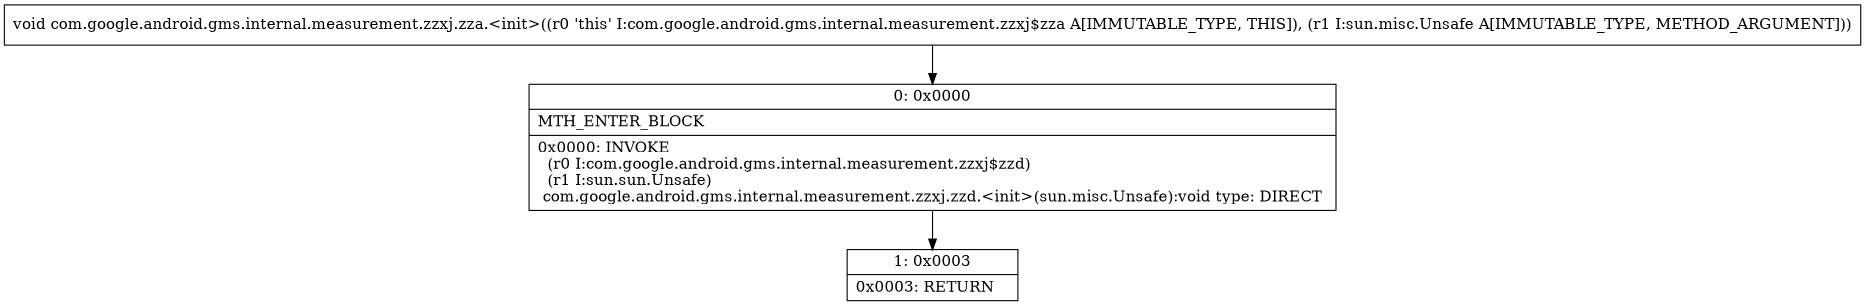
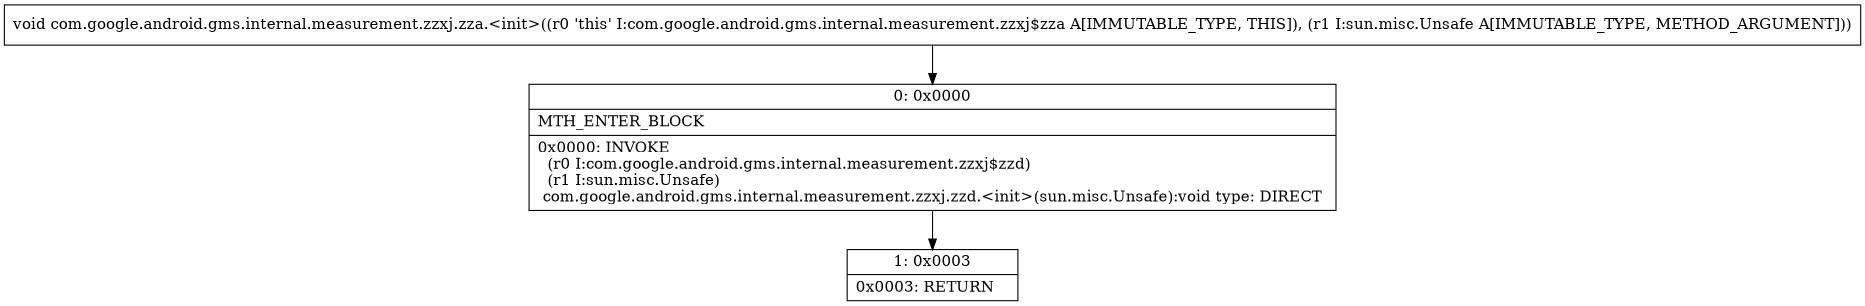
node "0: 0x0000": text "(r1 I:sun.sun.Unsafe)" -> "(r1 I:sun.misc.Unsafe)"
